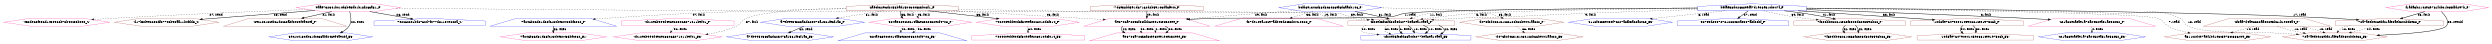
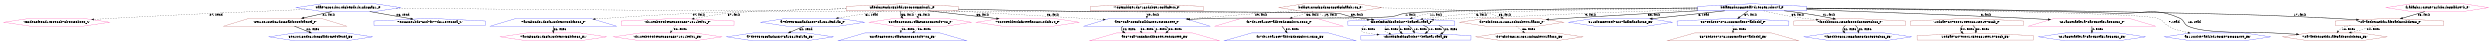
node "'eaae732341bc14d3be5db1b18f266a81_P'": color deeppink -> blue
node "'bcfd6e1306d38d3c8486ef6d6aacb146_P'": color blue -> brown
edge "'8aecb3296d2453bad1504340585bc2f1_P'" -> "'cf20eb5fccfd86a4dc077bea8ea14a9a_P'": style dashed -> bold
edge "'8aecb3296d2453bad1504340585bc2f1_P'" -> "'4b129cb9e4d498e283065271011b9f41_F3'": now "'8aecb3296d2453bad1504340585bc2f1_P'" -> "'4b129cb9e4d498e283065271011b9f41_P'"
edge "'746e58bb591d67162d2b59143da6f94c_P'" -> "'a98706a72353f8cdbb60ee1ece252eee_P'": style bold -> dashed
edge "'befae58d02668e9fa7d1908e51cb047f_P'" -> "'72a7aeebe26ebf21afe8aeb80cbdce38_F3'": style dashed -> bold
edge "'8aecb3296d2453bad1504340585bc2f1_P'" -> "'a79b9954383a6d625476a1561fe3f1a3_P'": label "61: fork" -> "61: read"
edge "'bcfd6e1306d38d3c8486ef6d6aacb146_P'" -> "'cf20eb5fccfd86a4dc077bea8ea14a9a_P'": removed, label "31: fork"
edge "'befae58d02668e9fa7d1908e51cb047f_P'" -> "'a98706a72353f8cdbb60ee1ece252eee_P'": label "1: read" -> "1: fork"
edge "'befae58d02668e9fa7d1908e51cb047f_P'" -> "'8118f0c35e43ef7c227a8fb5ac6ac465_F3'": style dashed -> bold
edge "'befae58d02668e9fa7d1908e51cb047f_P'" -> "'58759d29072781283030ae307abf20bf_P'": label "27: send" -> "37: fork"
edge "'befae58d02668e9fa7d1908e51cb047f_P'" -> "'10d8ae7647900414590681cee1975c6b_P'": now "'befae58d02668e9fa7d1908e51cb047f_P'" -> "'d473f2d463131c8c128b66be441aac22_P'"
edge "'befae58d02668e9fa7d1908e51cb047f_P'" -> "'72a7aeebe26ebf21afe8aeb80cbdce38_P'": label "17: read" -> "17: fork"
node "'d17b5d9e2258df87706b93aa11b0fdd3_S'": removed
node "'a98706a72353f8cdbb60ee1ece252eee_P'": color deeppink -> blue
node "'cf20eb5fccfd86a4dc077bea8ea14a9a_P'": color brown -> blue
node "'cf8aa7d4a98322aa406e5b61b19c95a4_P'": removed
edge "'eaae732341bc14d3be5db1b18f266a81_P'" -> "'39c1c418ceb61dcc68abf2469f4a92ef_F3'": now "'39c1c418ceb61dcc68abf2469f4a92ef_P'" -> "'39c1c418ceb61dcc68abf2469f4a92ef_F3'"
edge "'c21a66ecaeae1a76a0452ea51a056052_P'" -> "'c21a66ecaeae1a76a0452ea51a056052_F3'": style dashed -> bold
edge "'f1ada3b2142e8e761f4bc1b35dfd297b_P'" -> "'72a7aeebe26ebf21afe8aeb80cbdce38_F3'": removed, label "25: setuid"
node "'70c4409dde0d3f849eae2c8010dcf014_F3'": removed
node "'a98706a72353f8cee60ee1ece252eee_F3'": label "'a98706a72353f8cee60ee1ece252eee_F3'" -> "'a98706a72353f8cdbb60ee1ece252eee_F3'"
node "'f27d9109a18c97abb45d2c53b0410528_F3'": added
node "'58759d29072781283030ae307abf20bf_F3'": added
node "'7f600bb03281c363f8303d82e3598b88_F3'": color brown -> blue
node "'a311c2d497aef1bd1e3c5e73cc336449_F3'": color brown -> blue
